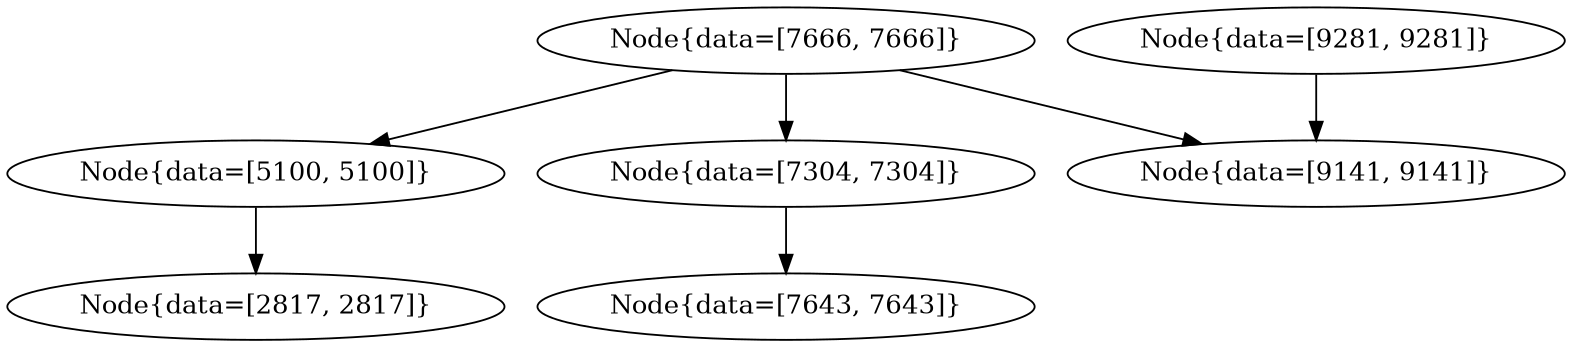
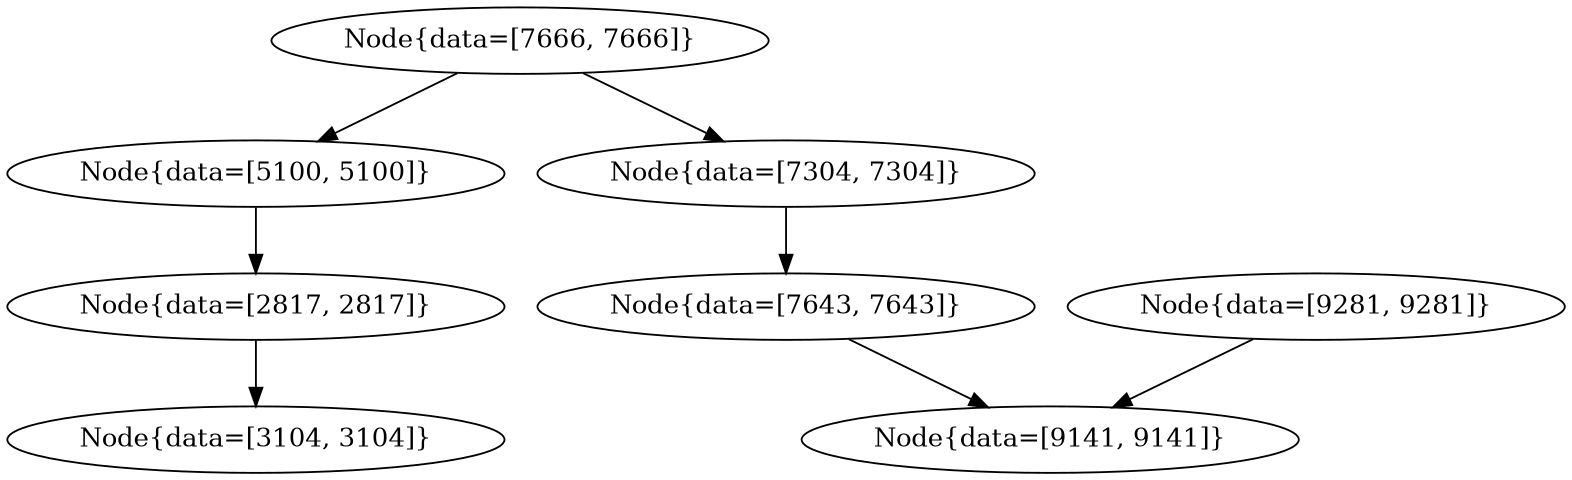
edge "Node{data=[7666, 7666]}" -> "Node{data=[9141, 9141]}": now "Node{data=[7643, 7643]}" -> "Node{data=[9141, 9141]}"
node "Node{data=[3104, 3104]}": added
